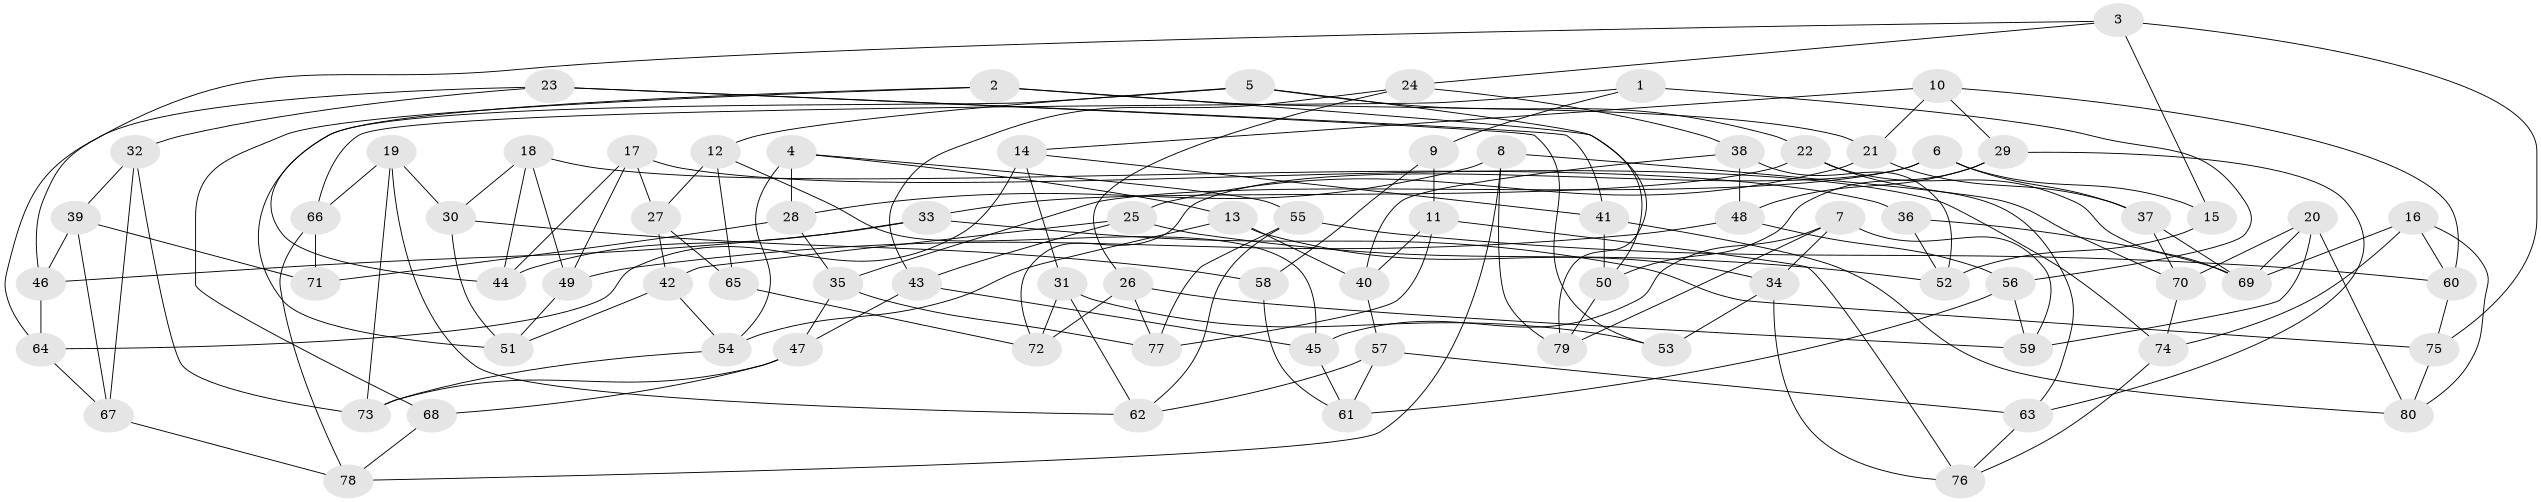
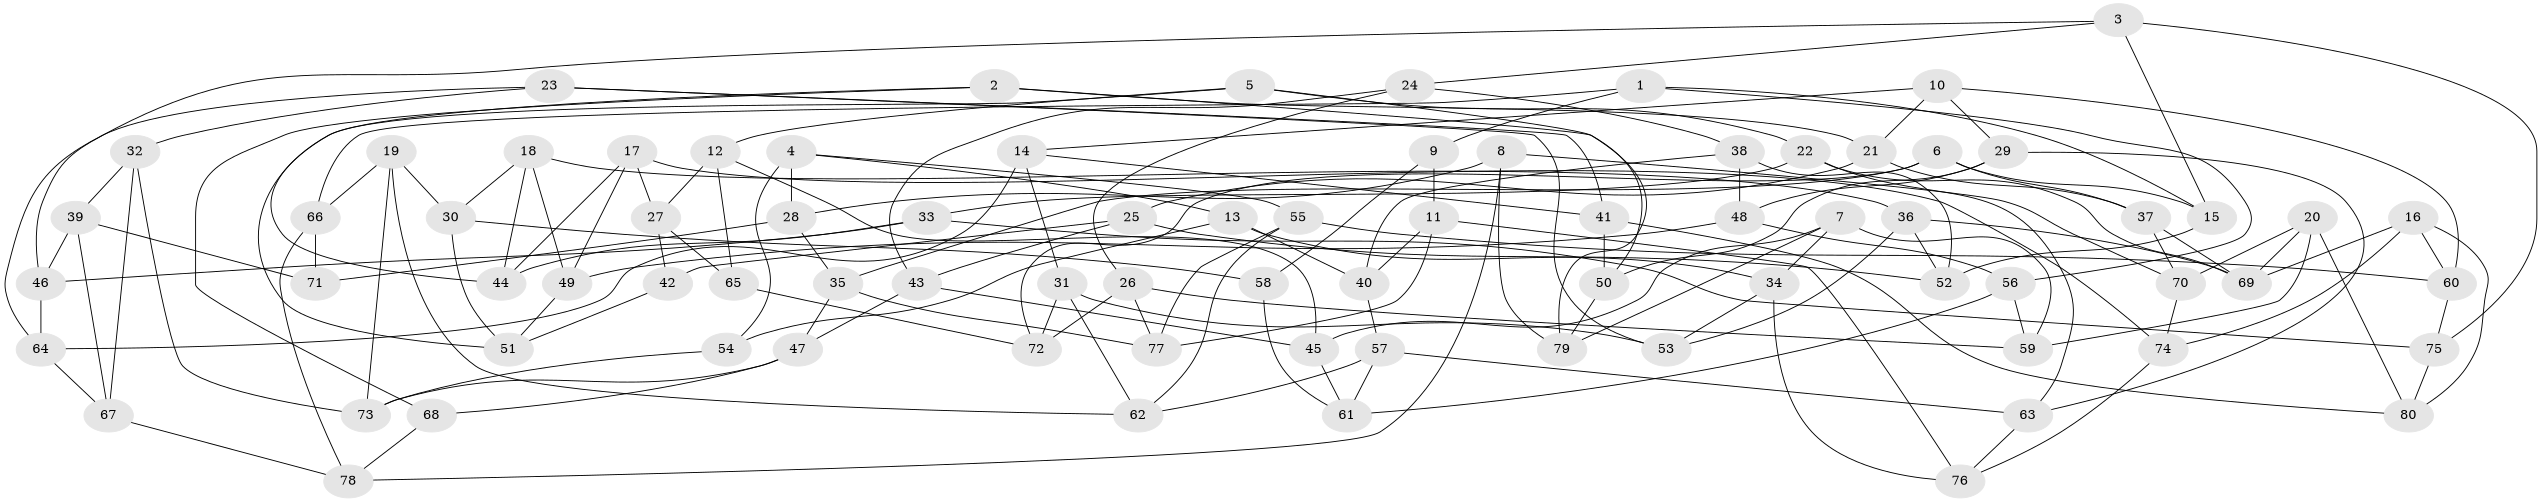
edge "1" -- "15": added
edge "36" -- "53": added
edge "42" -- "54": removed
